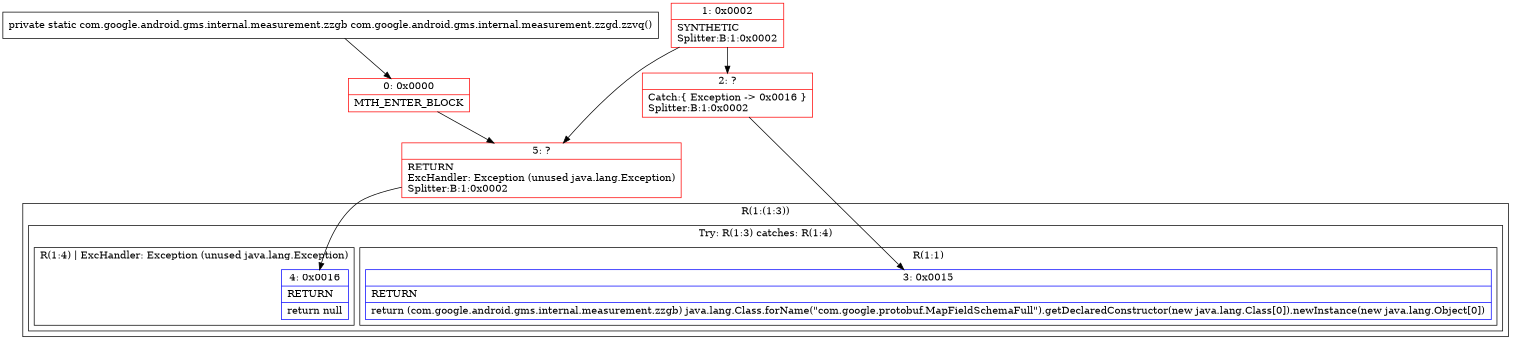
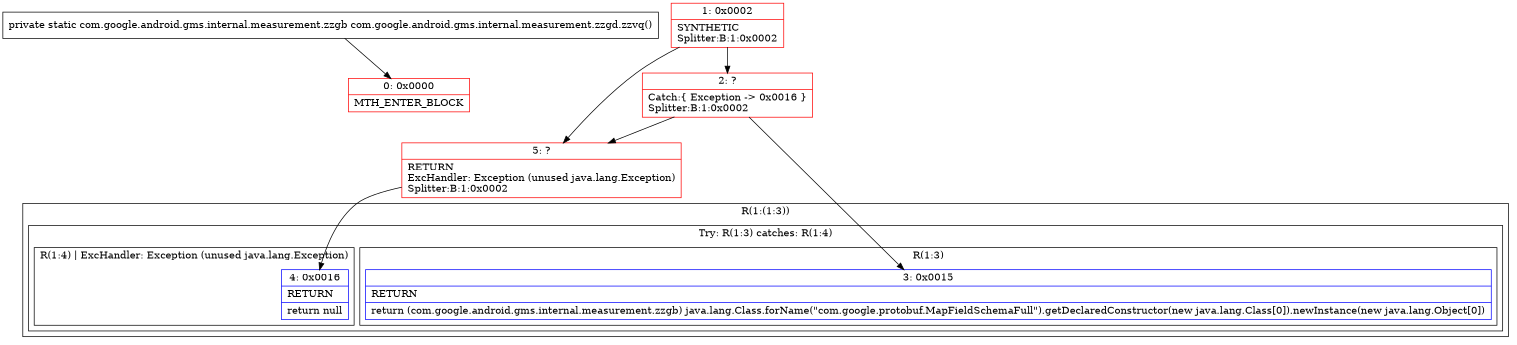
edge "0: 0x0000" -> "5: ?": now "2: ?" -> "5: ?"
cluster "R(1:1)": label "R(1:1)" -> "R(1:3)"
